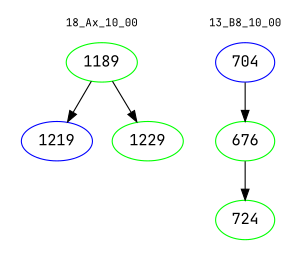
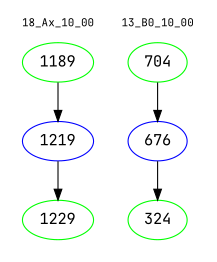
cluster "13_B8_10_00": label "13_B8_10_00" -> "13_B0_10_00"
node "704": color blue -> green
edge "1189" -> "1229": now "1219" -> "1229"
node "676": color green -> blue
node "724": label "724" -> "324"
